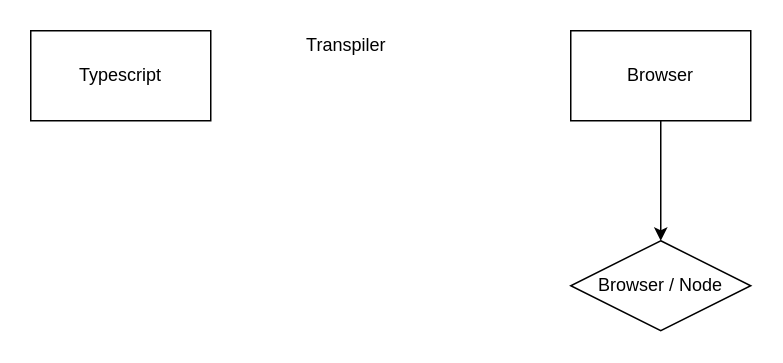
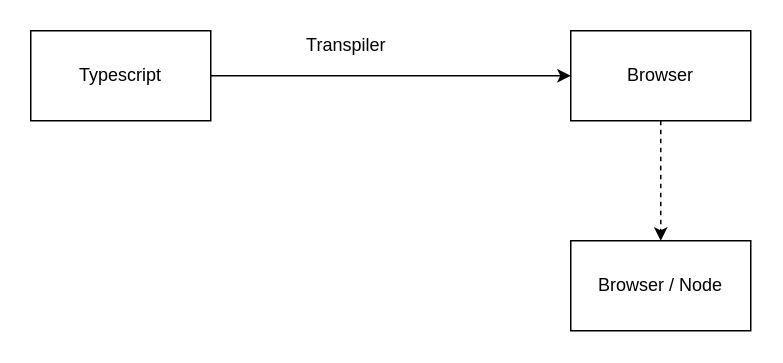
edge "Typescript" -> "Browser": added
edge "Browser" -> "Browser / Node": style solid -> dashed
node "Browser / Node": shape diamond -> rectangle
